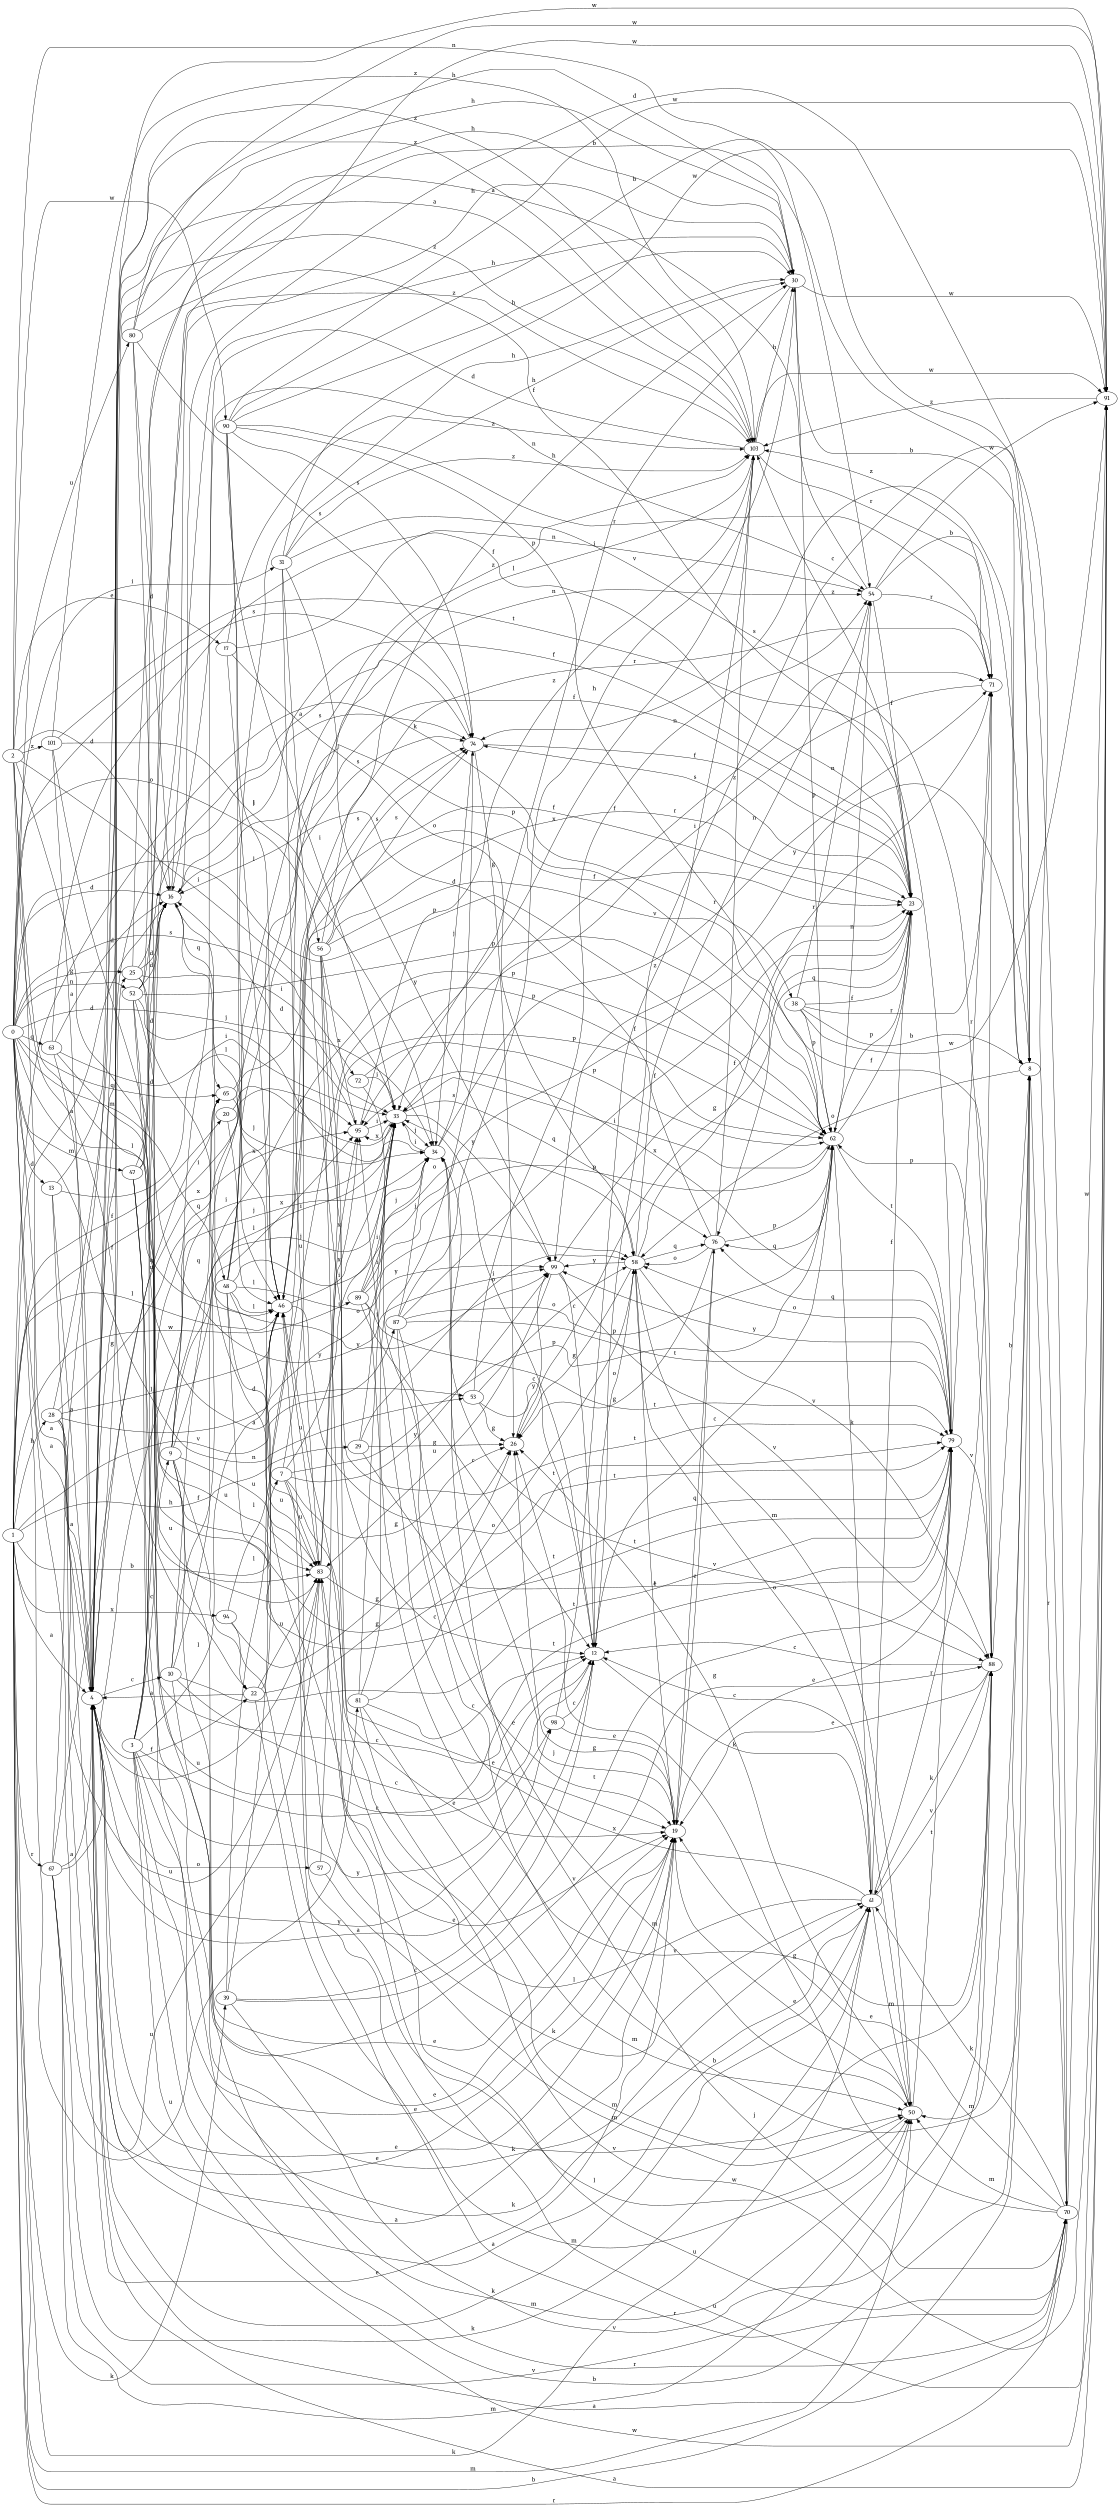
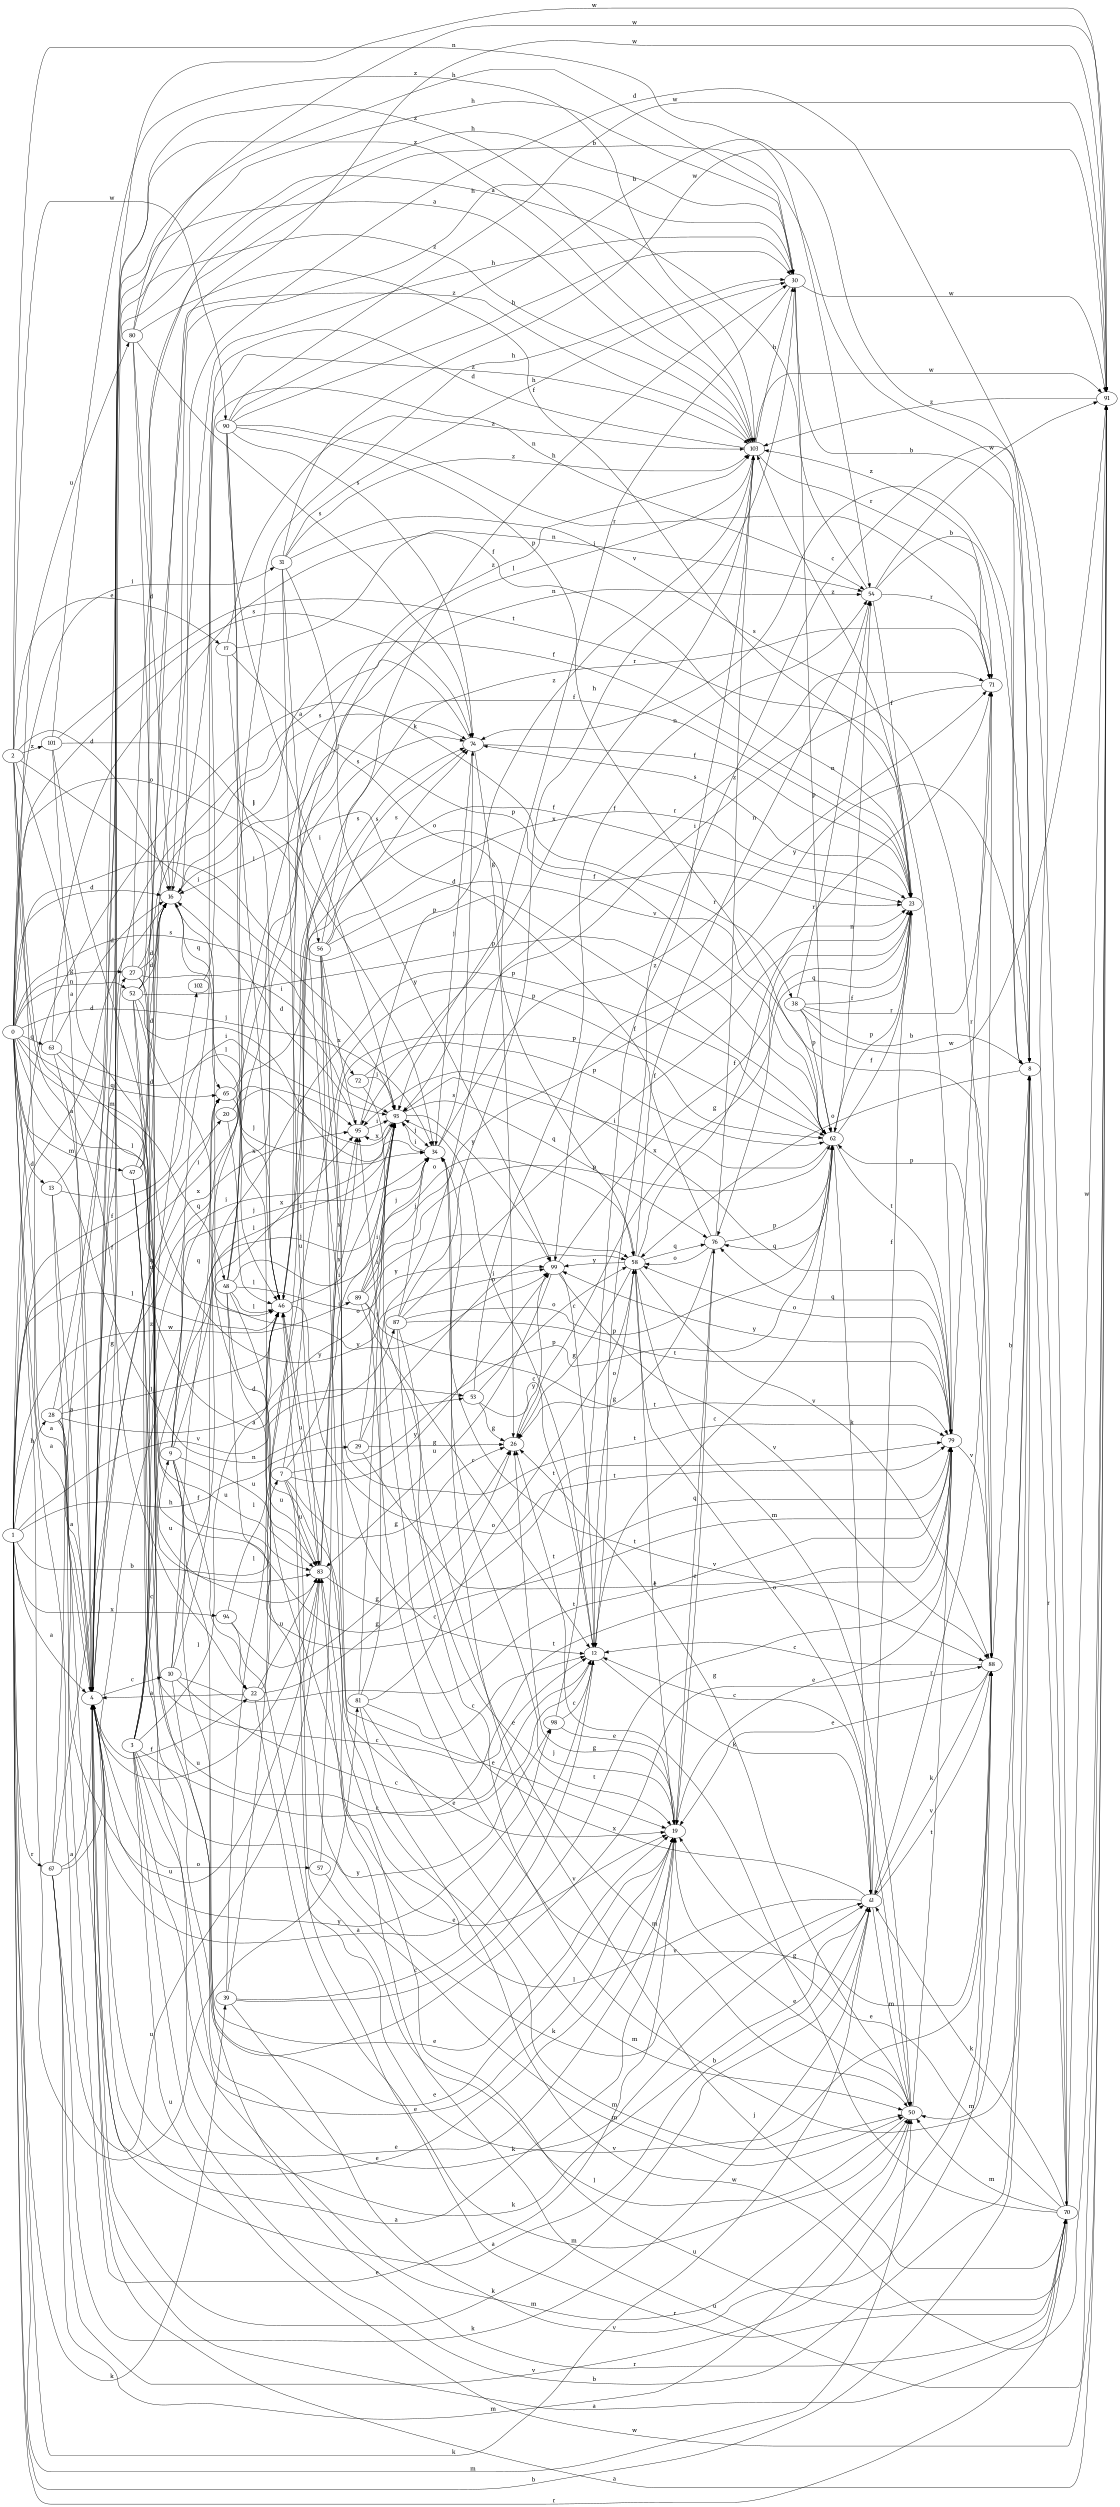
node "25": label "25" -> "27"
node "102": added
node "33": label "33" -> "93"
